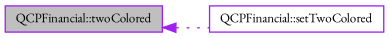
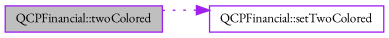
edge "QCPFinancial::setTwoColored" -> "QCPFinancial::twoColored": reversed
